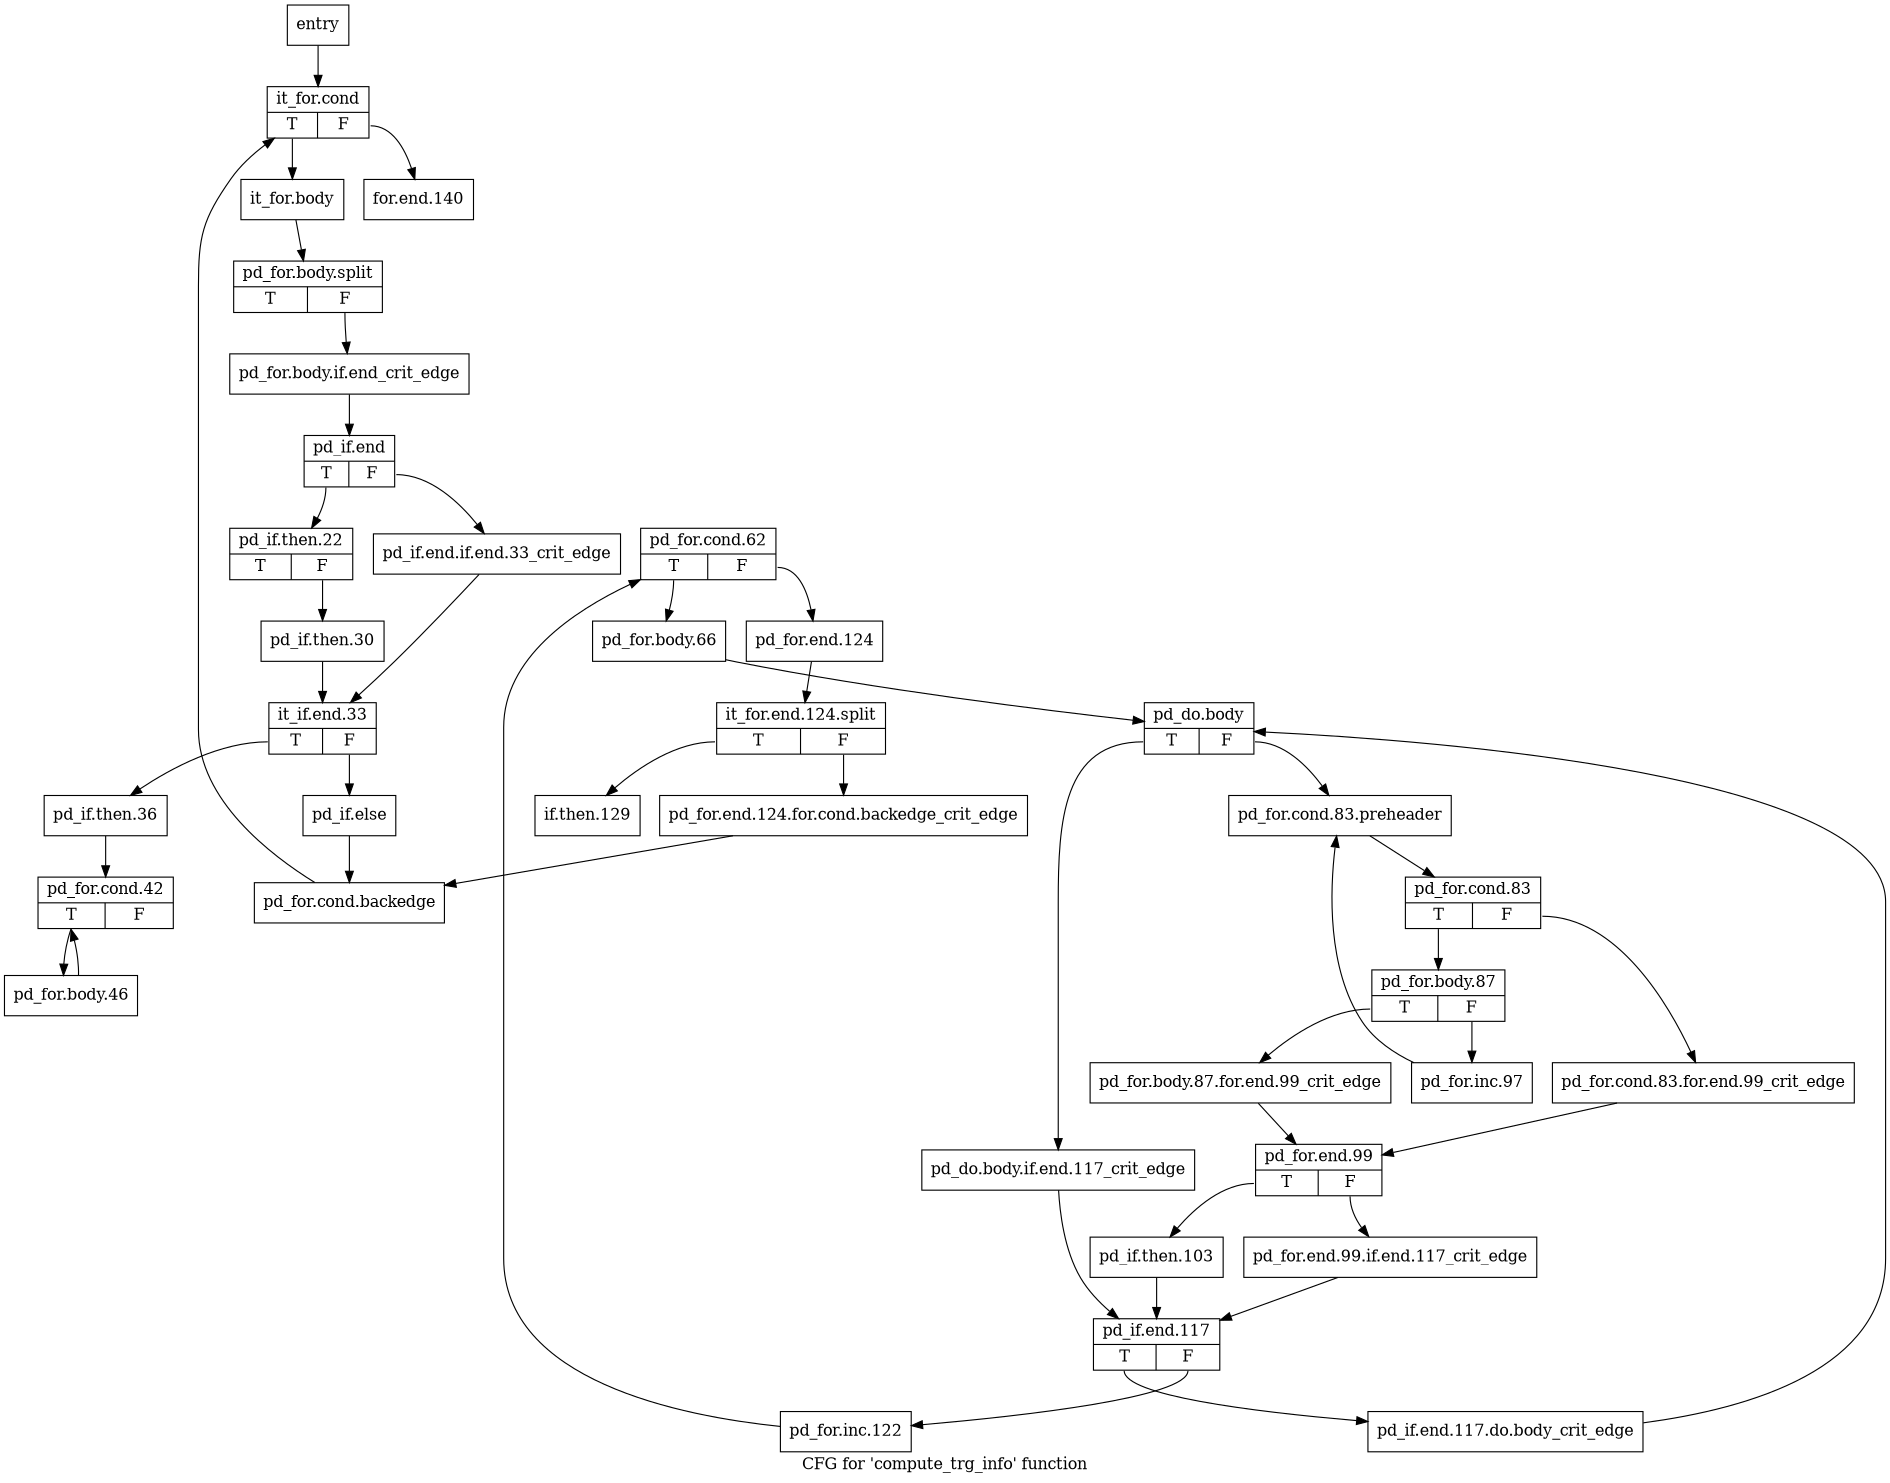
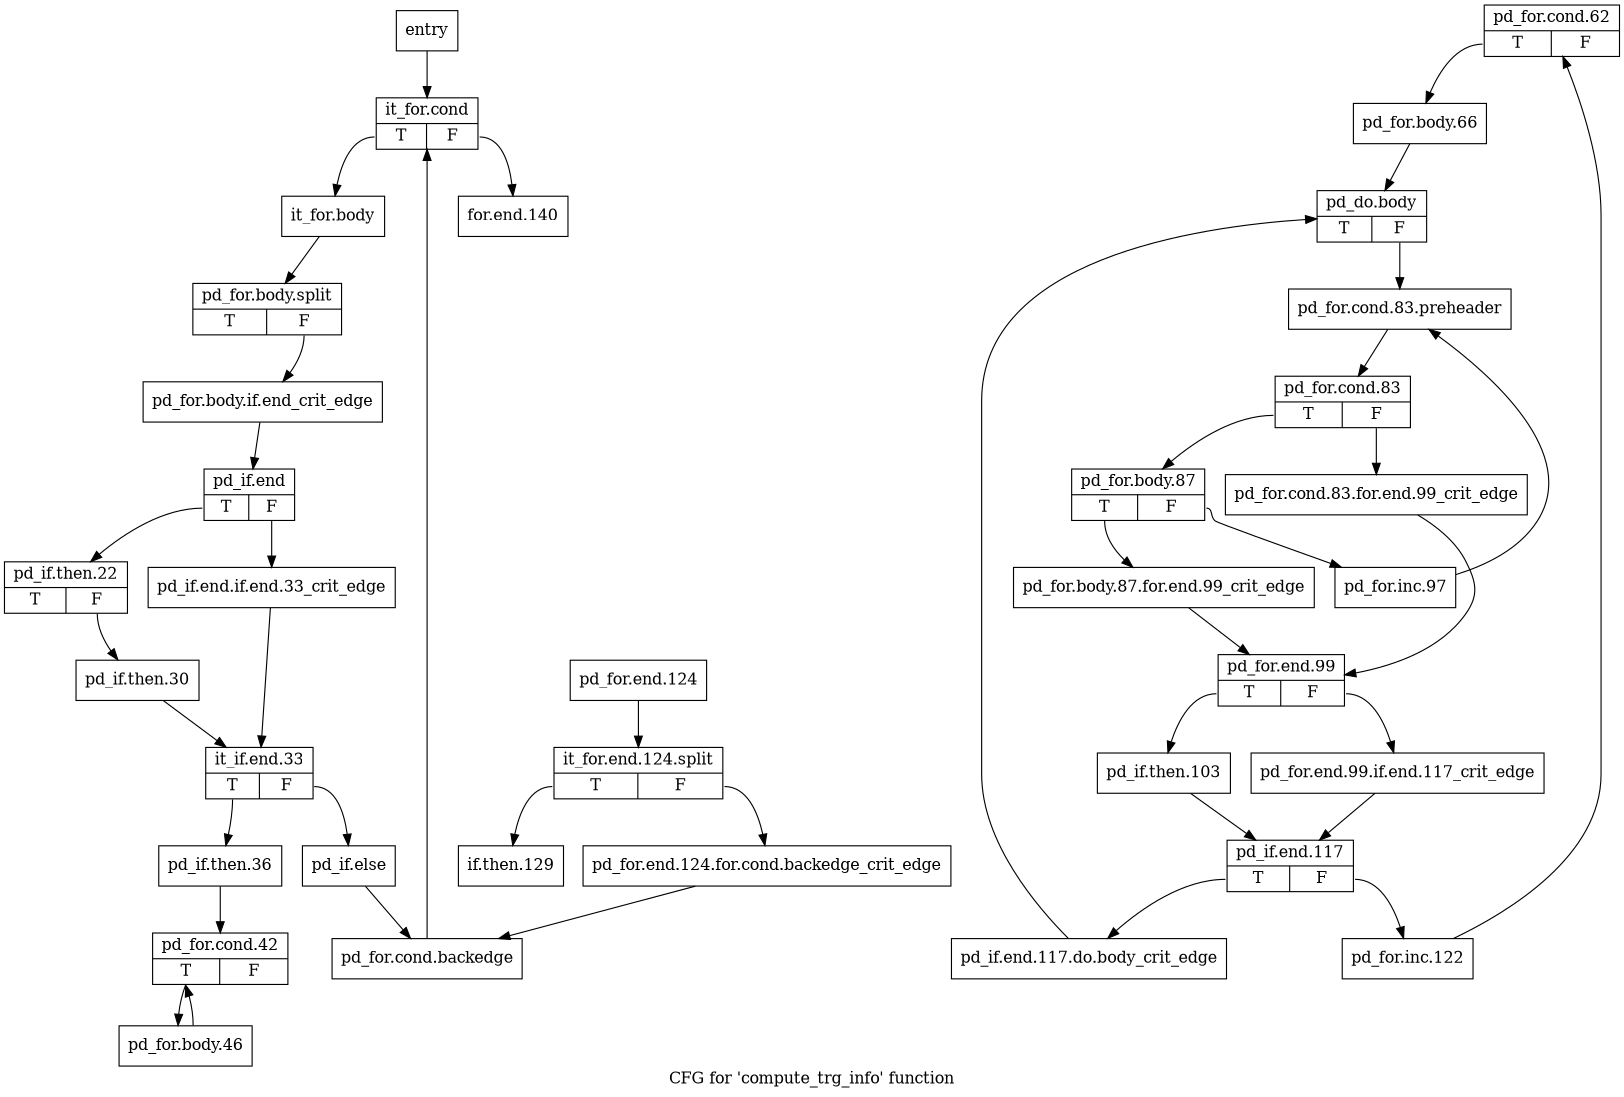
edge "pd_for.cond.62" -> "pd_for.end.124": removed
node "pd_do.body.if.end.117_crit_edge": removed
